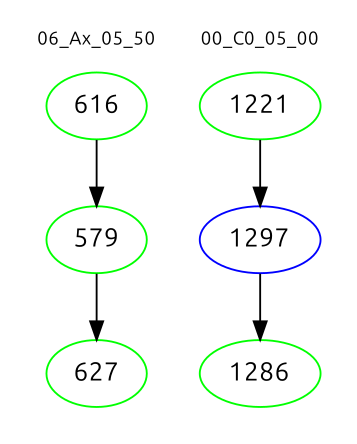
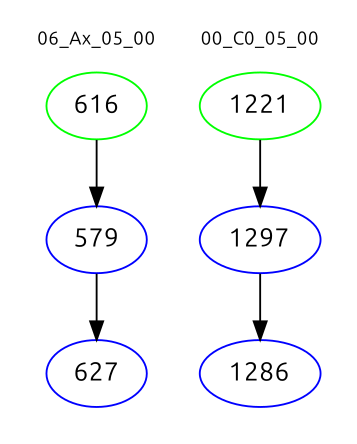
cluster "06_Ax_05_50": label "06_Ax_05_50" -> "06_Ax_05_00"
node "579": color green -> blue
node "627": color green -> blue
node "1286": color green -> blue
